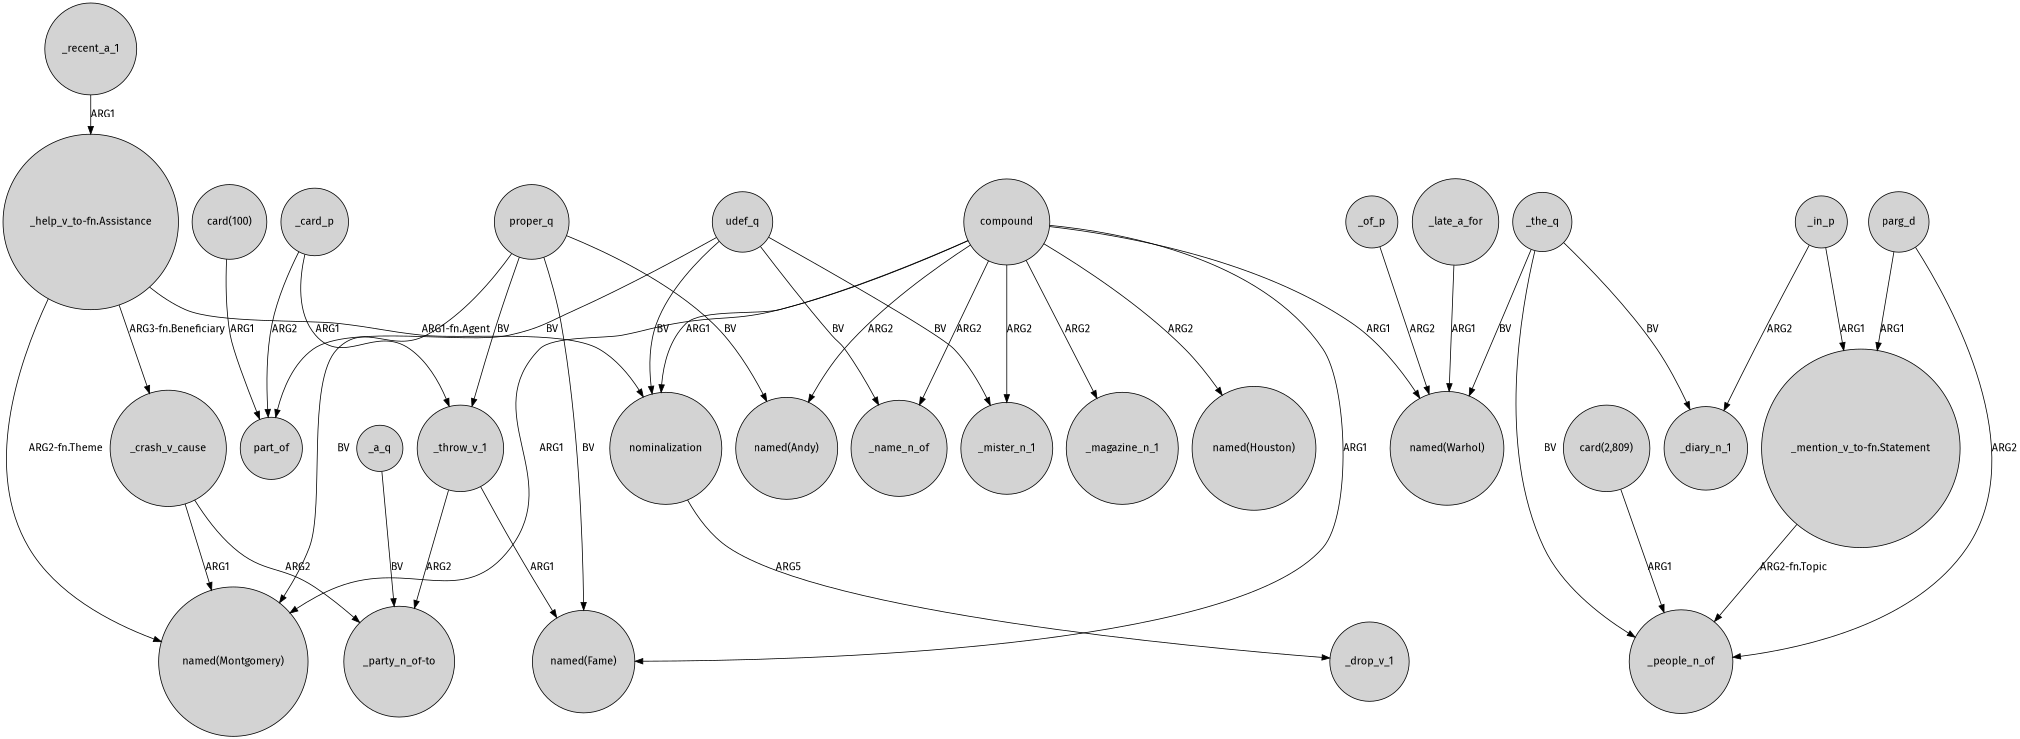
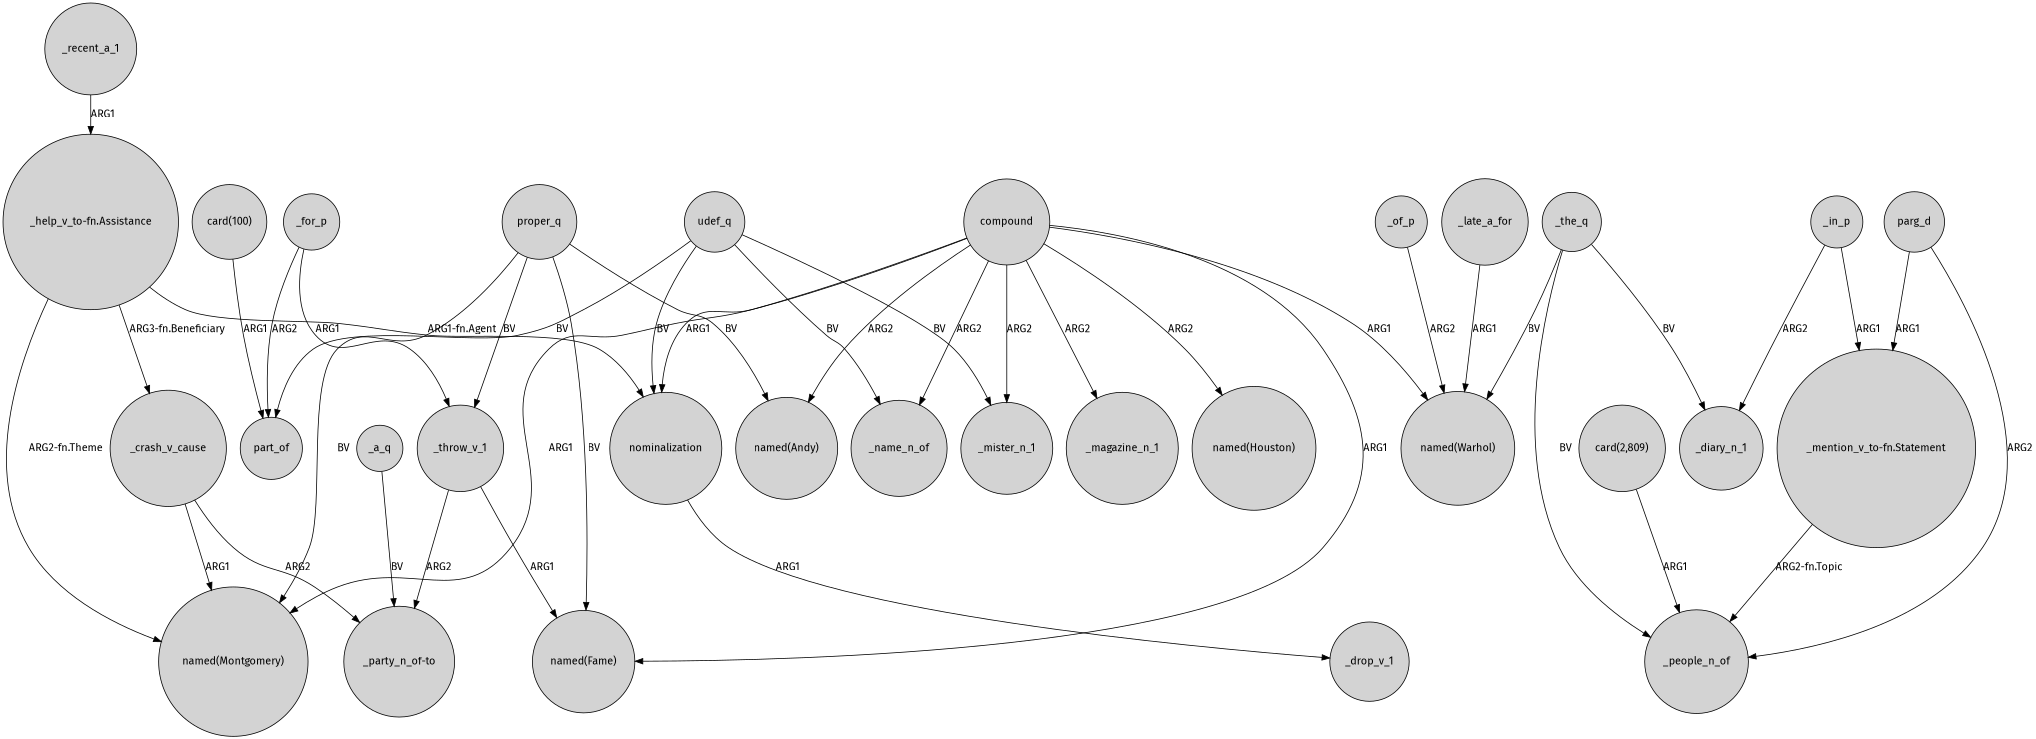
node "_card_p": label "_card_p" -> "_for_p"
edge "nominalization" -> "_drop_v_1": label "ARG5" -> "ARG1"
